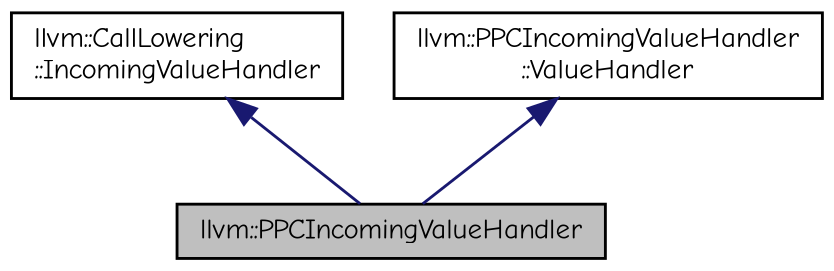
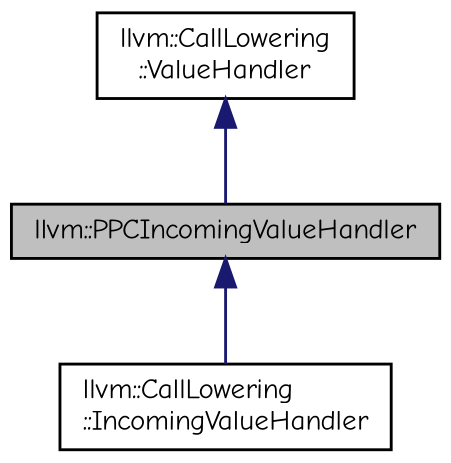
node "llvm::PPCIncomingValueHandler ::ValueHandler": label "llvm::PPCIncomingValueHandler ::ValueHandler" -> "llvm::CallLowering ::ValueHandler"
edge "llvm::PPCIncomingValueHandler" -> "llvm::CallLowering ::IncomingValueHandler": reversed
